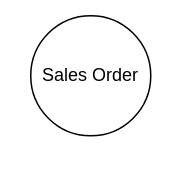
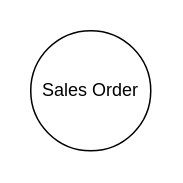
node "Sales Order": moved (91, 76) -> (91, 91)
